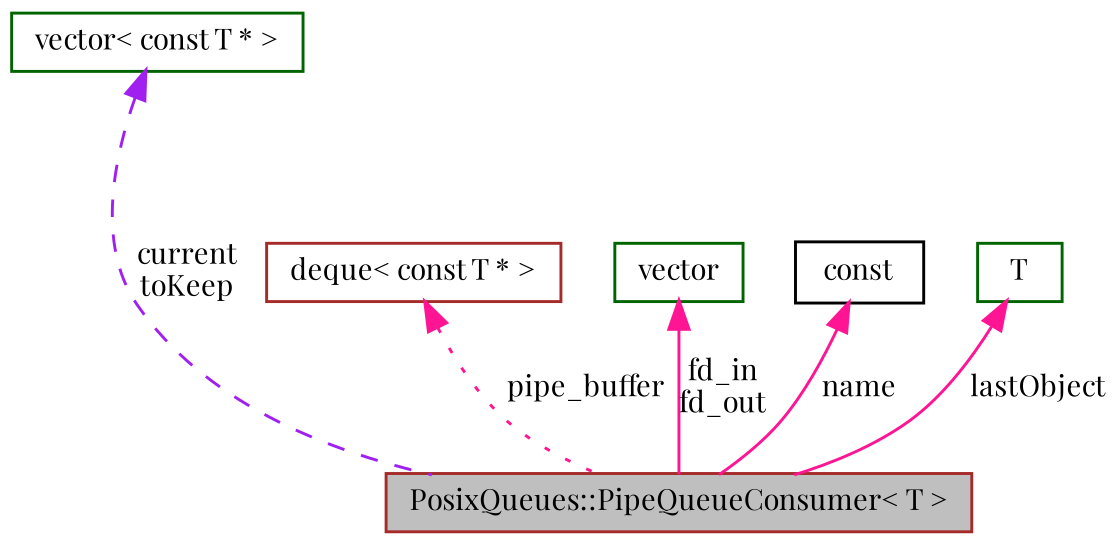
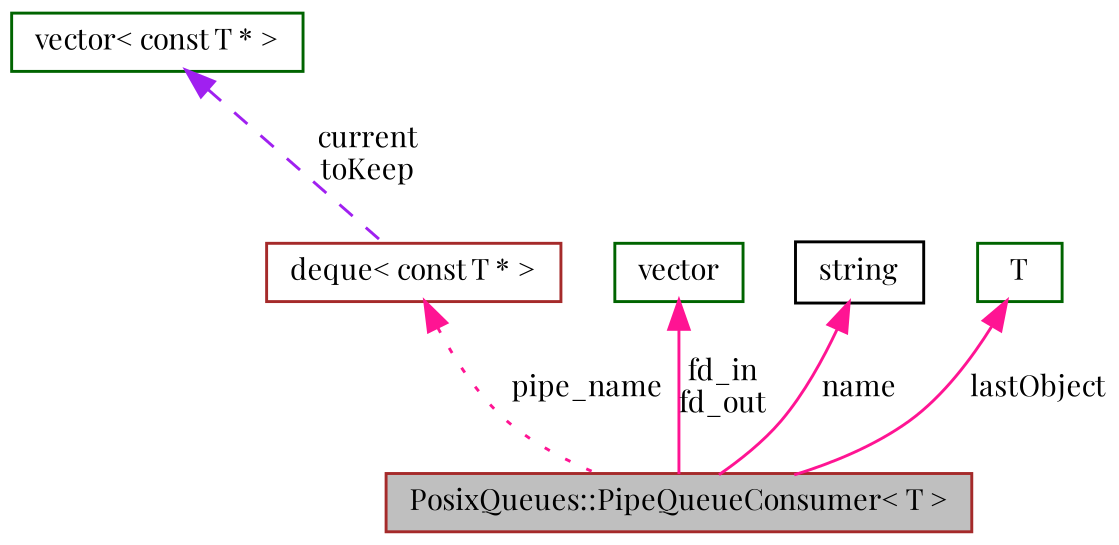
node "const": label "const" -> "string"
edge "PosixQueues::PipeQueueConsumer< T >" -> "vector< const T * >": now "deque< const T * >" -> "vector< const T * >"
edge "PosixQueues::PipeQueueConsumer< T >" -> "deque< const T * >": label "pipe_buffer" -> "pipe_name"
